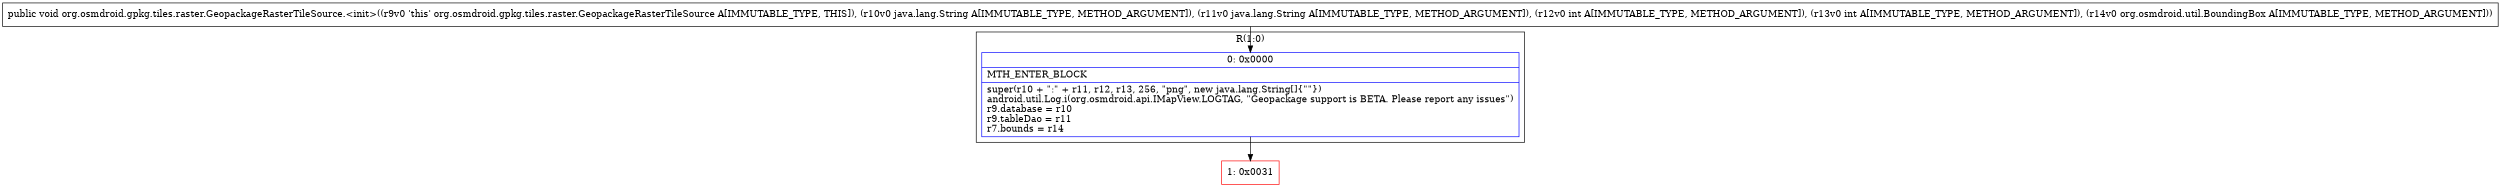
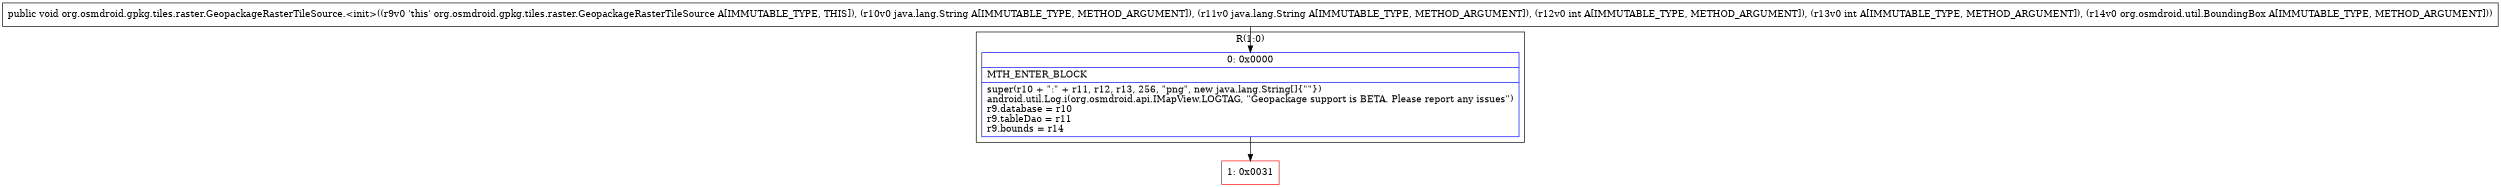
node "0: 0x0000": text "r7.bounds = r14" -> "r9.bounds = r14"
